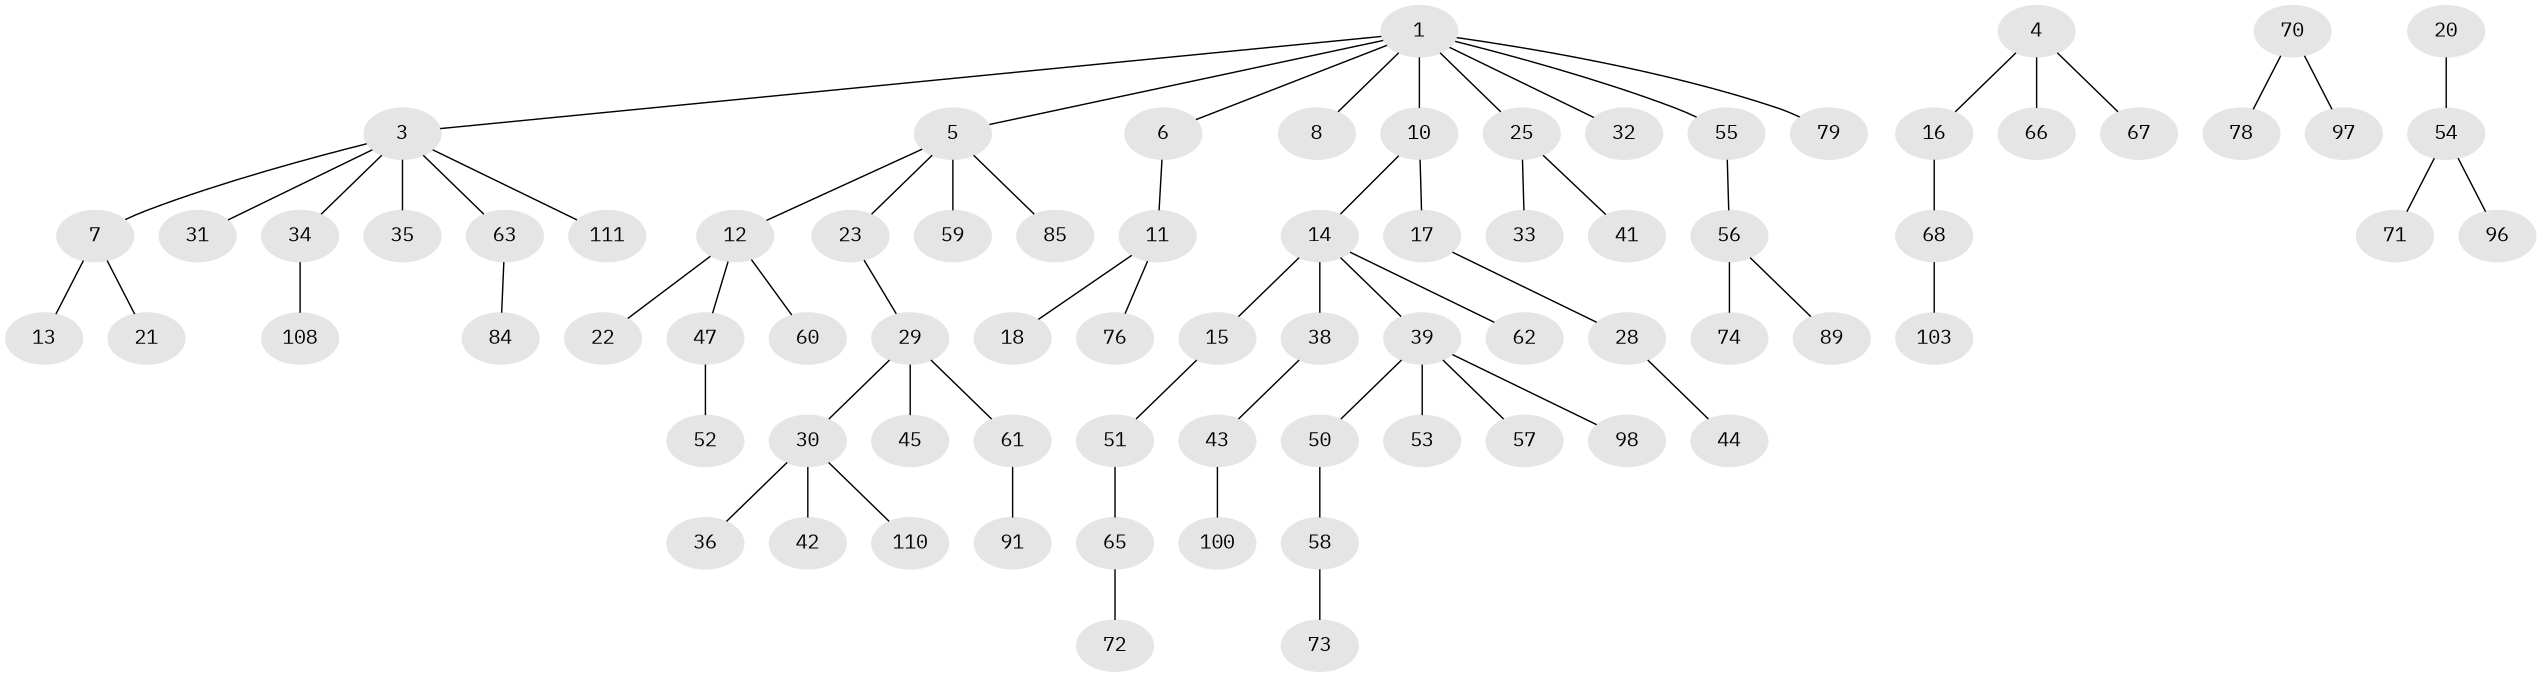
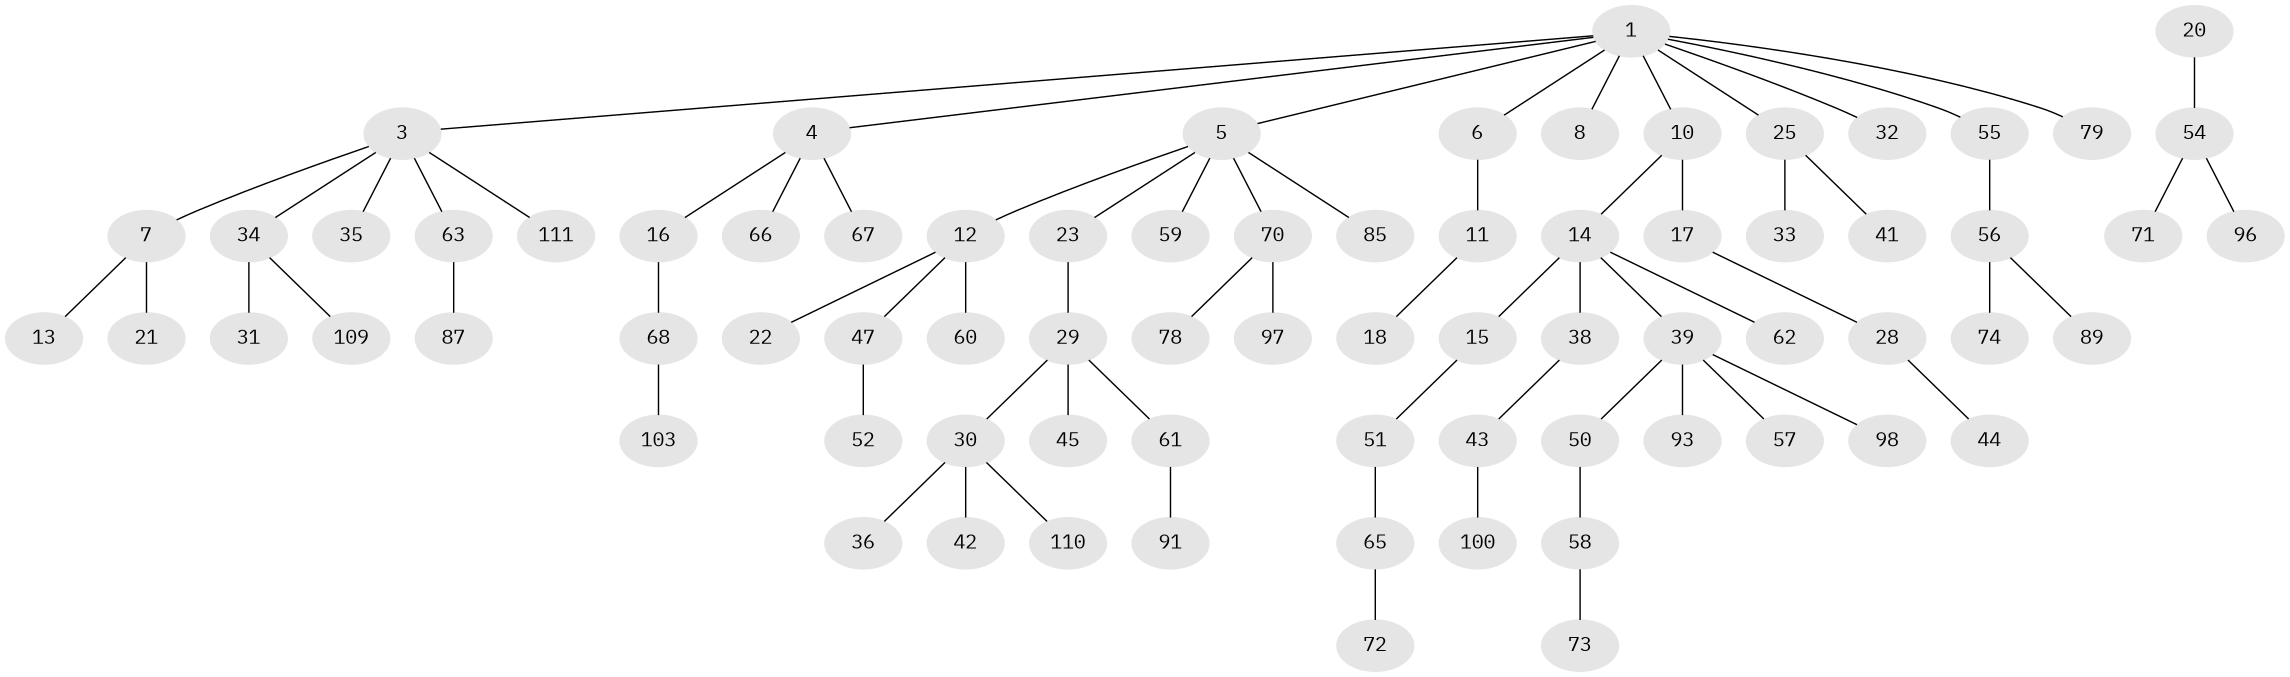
edge "1" -- "4": added
edge "3" -- "31": now "34" -- "31"
edge "5" -- "70": added
node "108": label "108" -> "109"
node "84": label "84" -> "87"
node "76": removed
node "53": label "53" -> "93"
